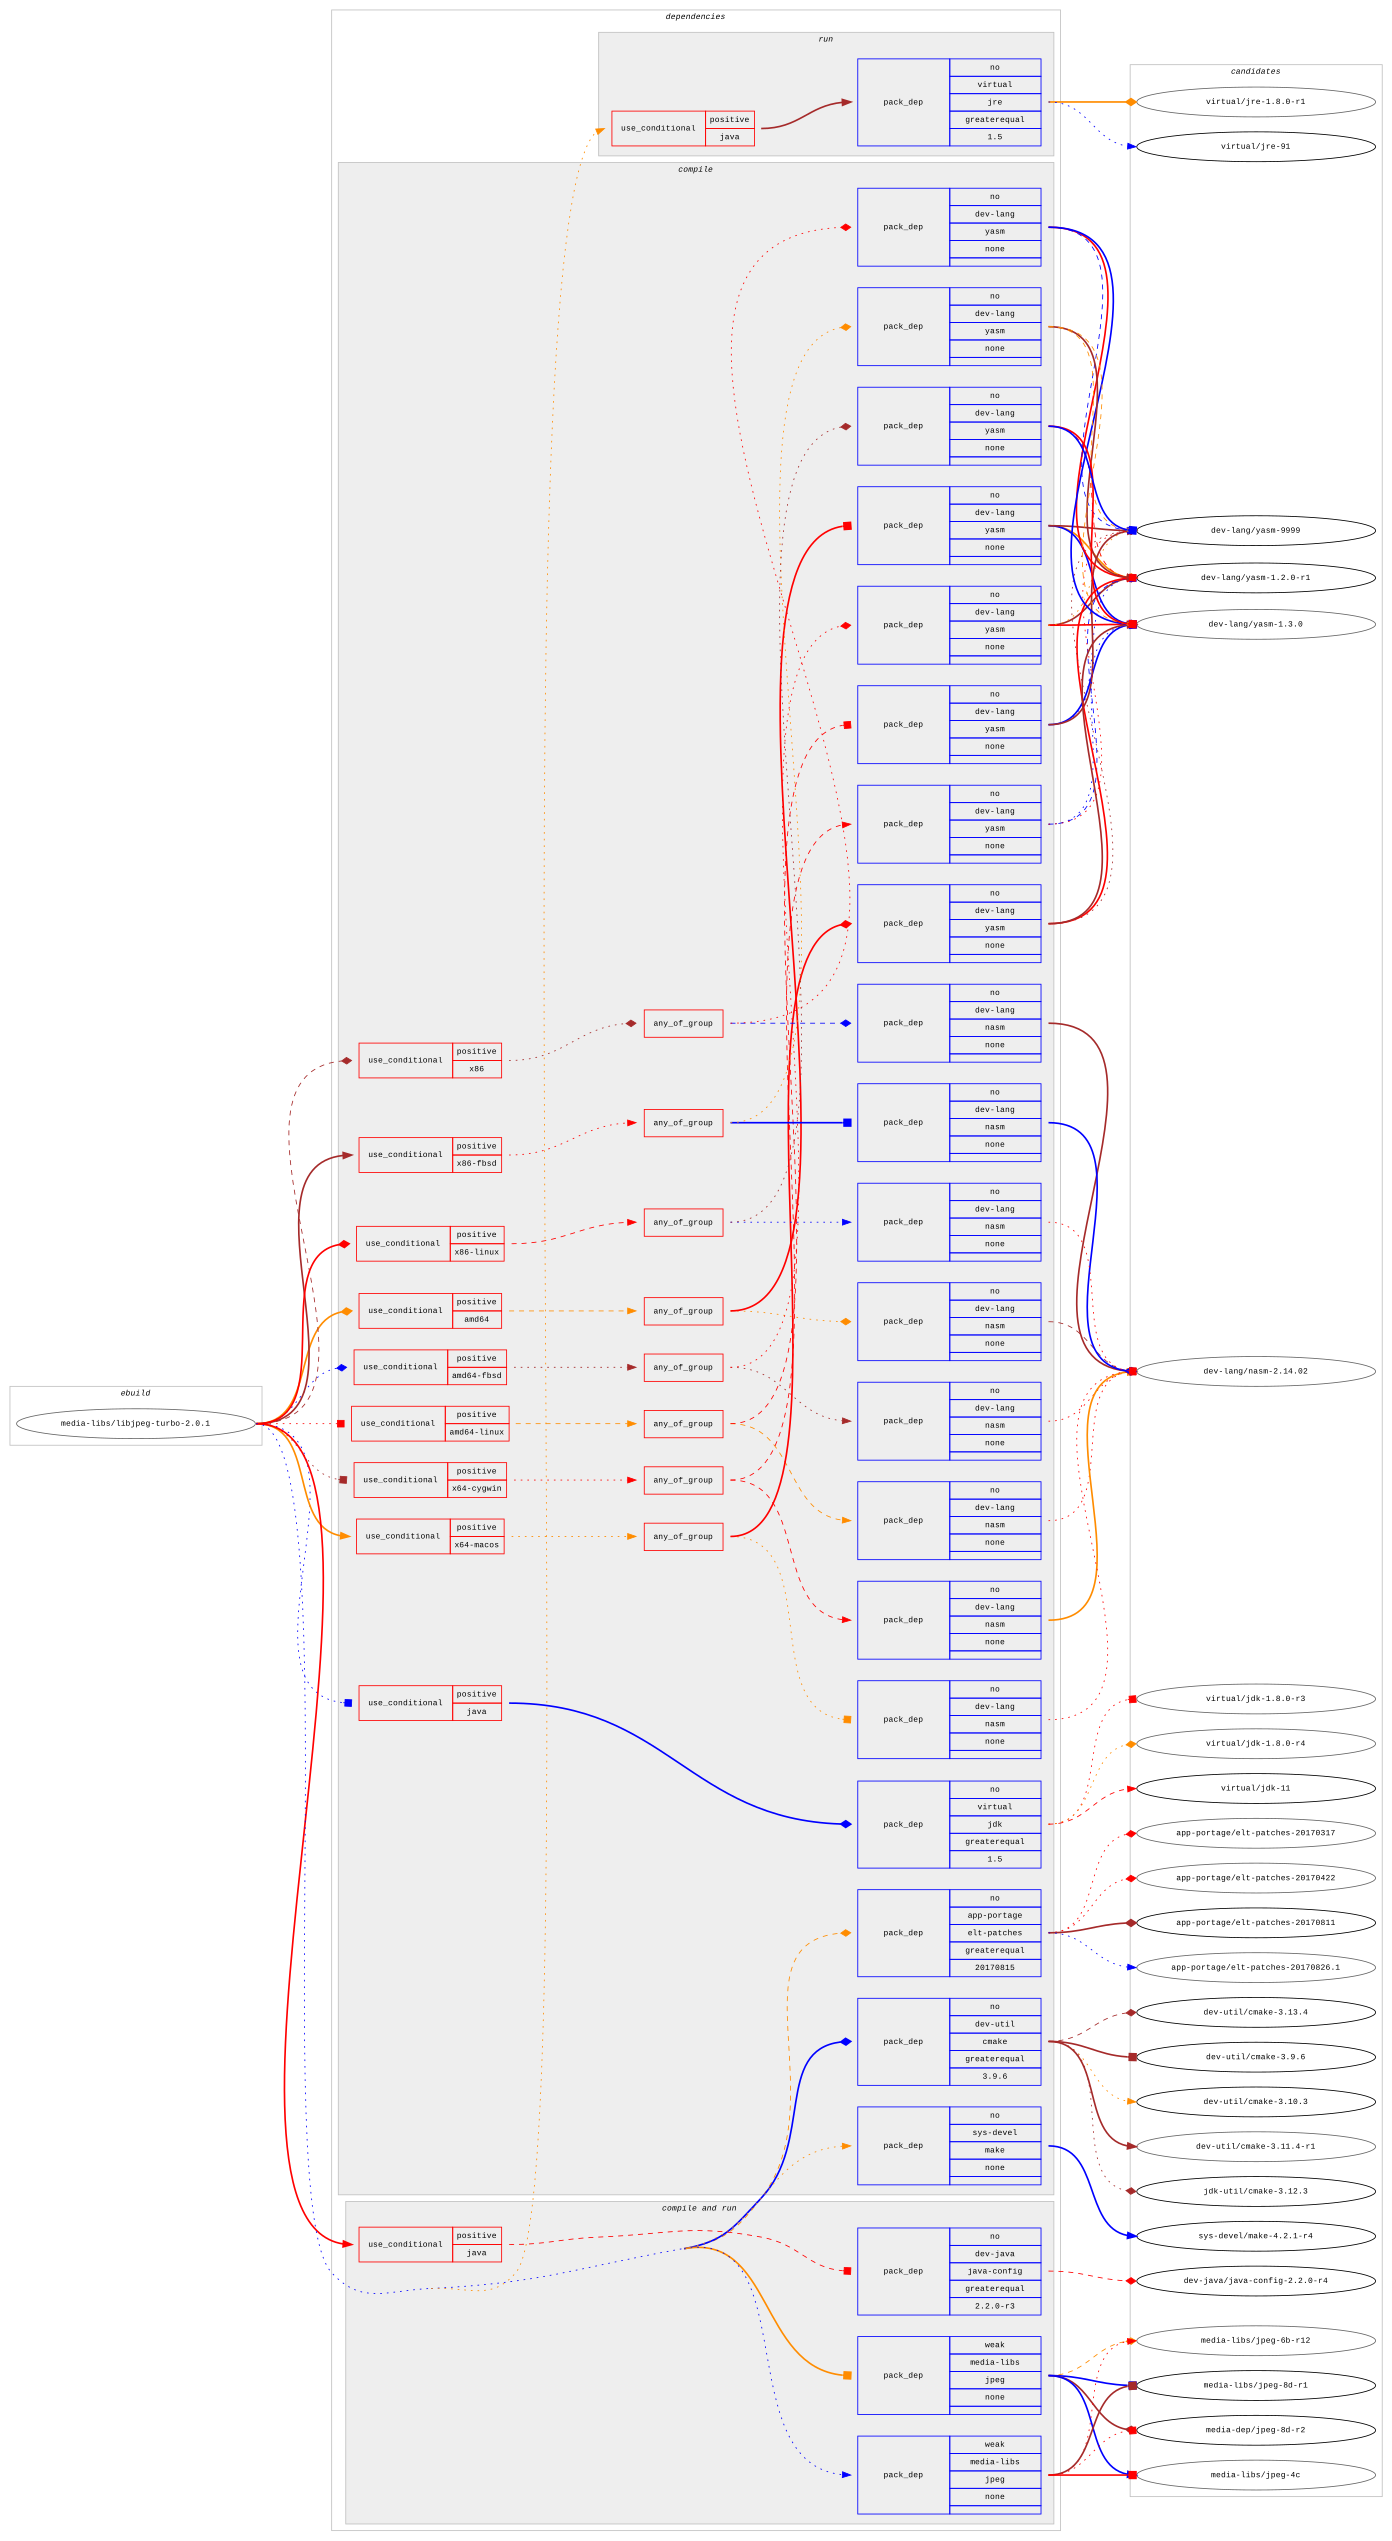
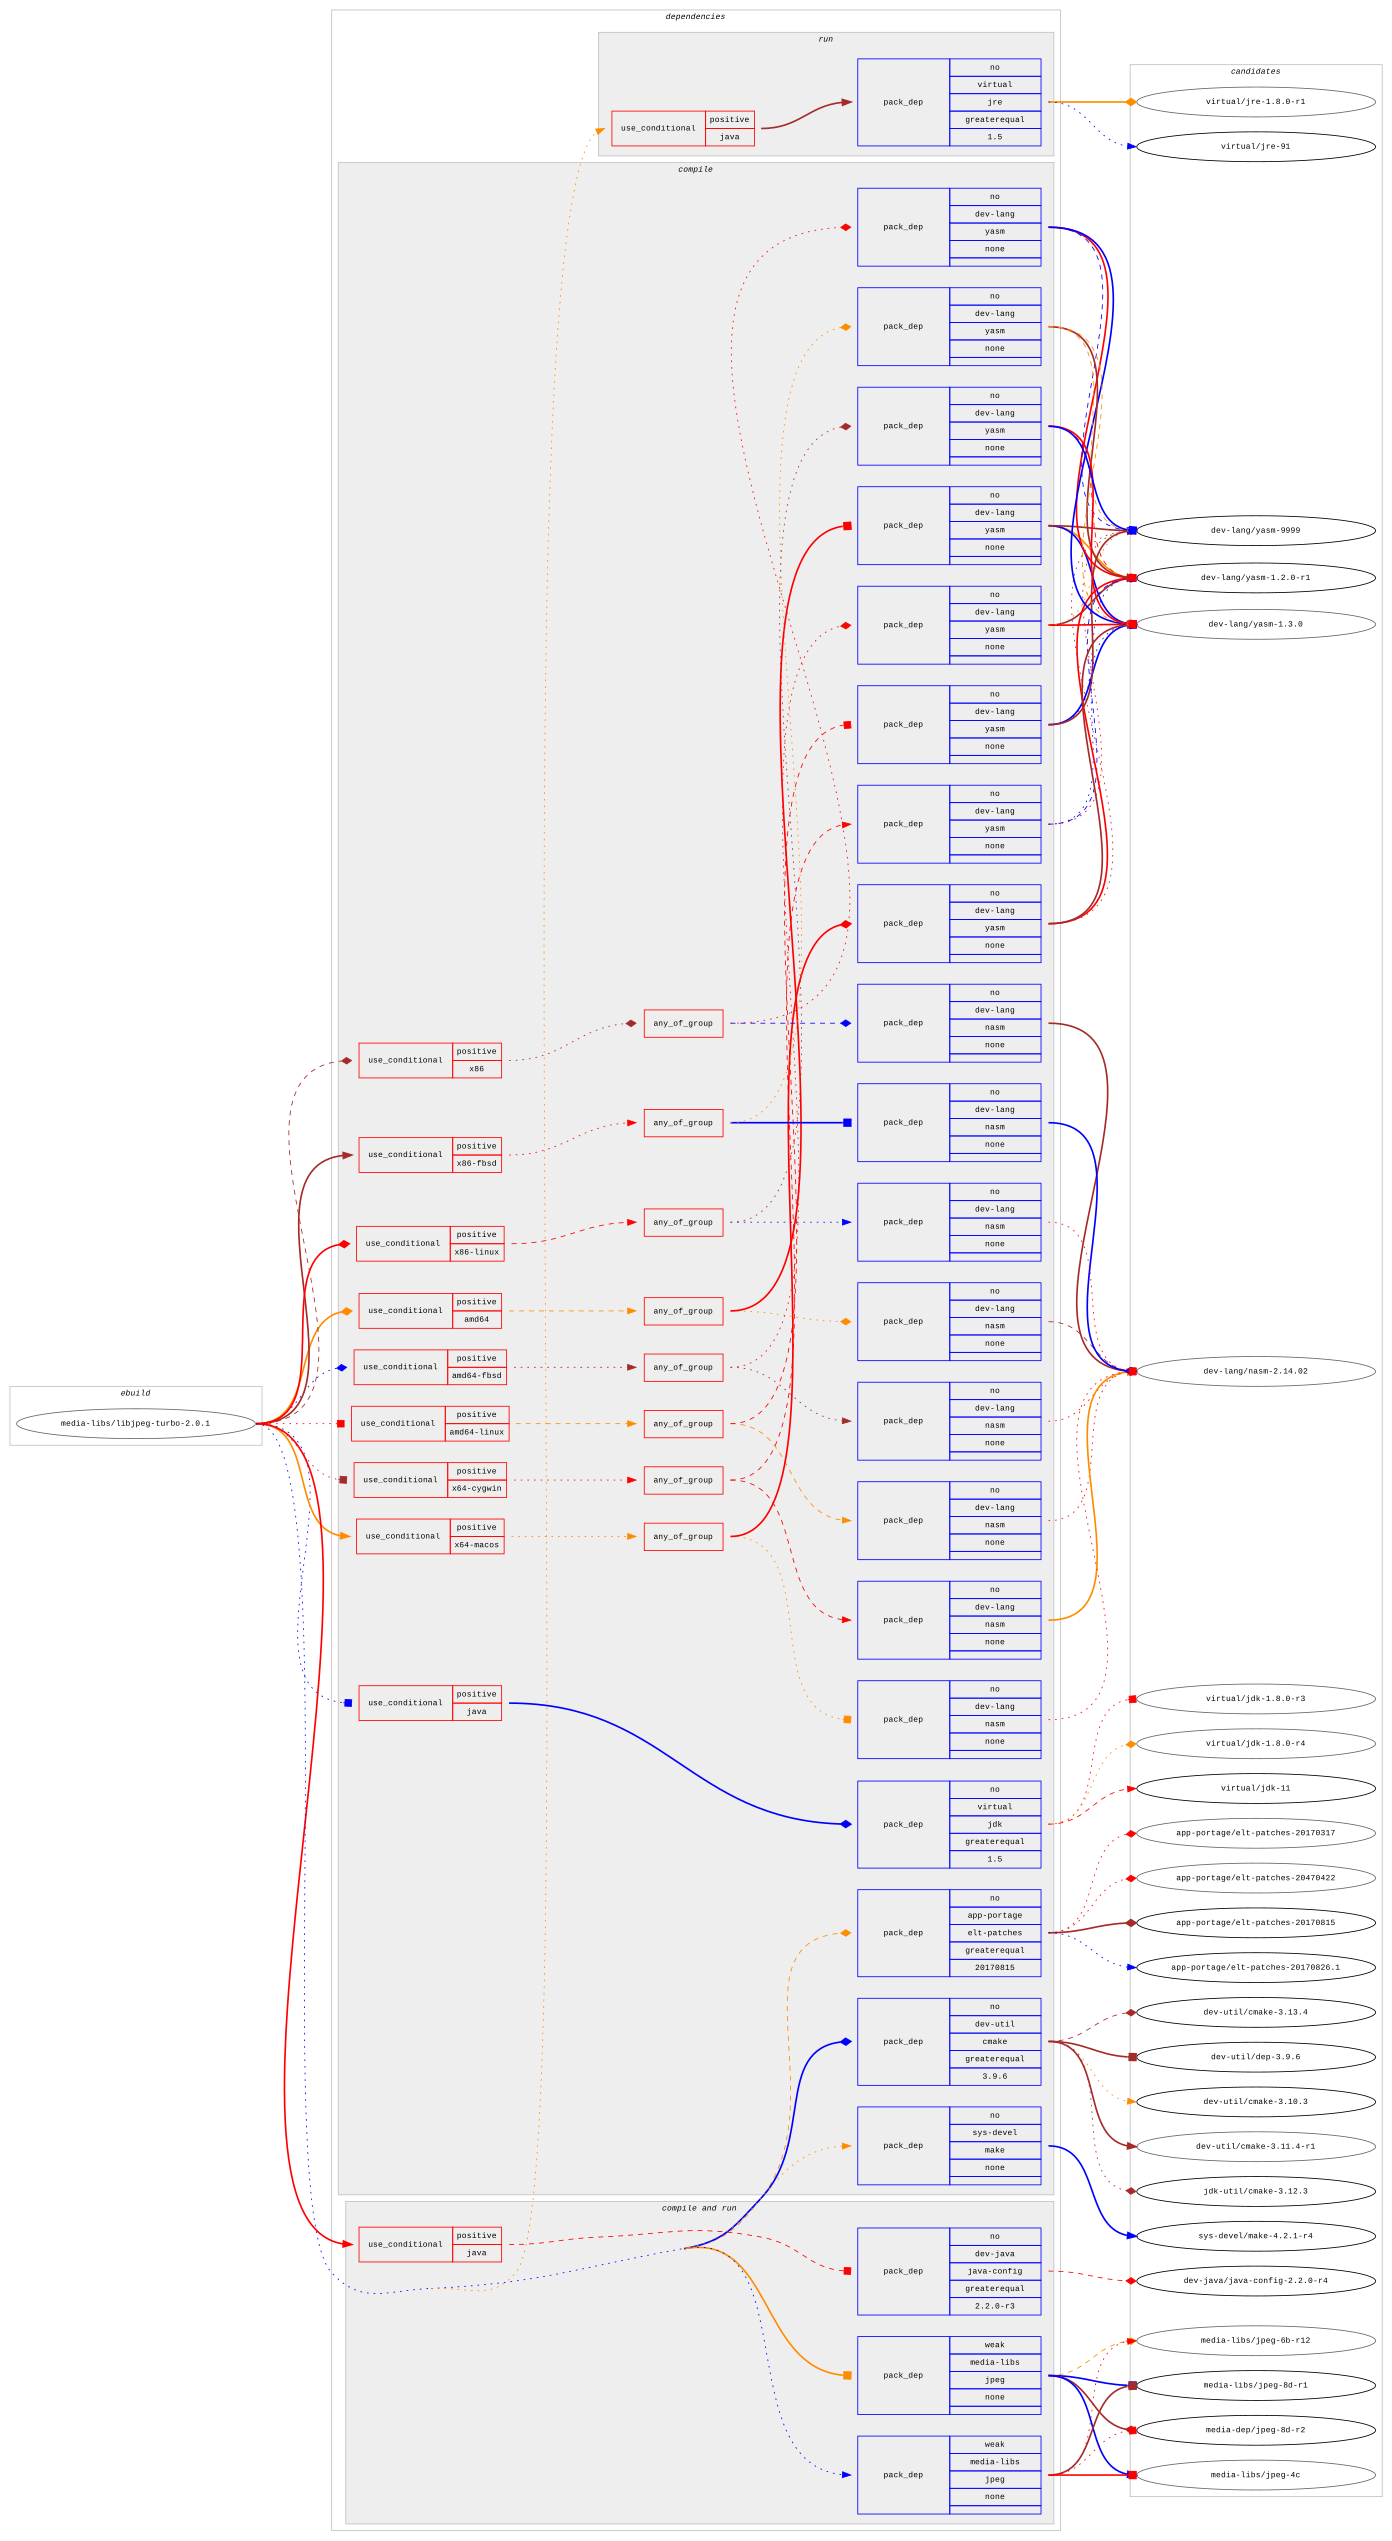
node "app-portage/elt-patches-20170422": label "app-portage/elt-patches-20170422" -> "app-portage/elt-patches-20470422"
node "app-portage/elt-patches-20170811": label "app-portage/elt-patches-20170811" -> "app-portage/elt-patches-20170815"
node "app-portage/elt-patches-20170826.1": color gray40 -> black
node "dev-util/cmake-3.9.6": label "dev-util/cmake-3.9.6" -> "dev-util/dep-3.9.6"
